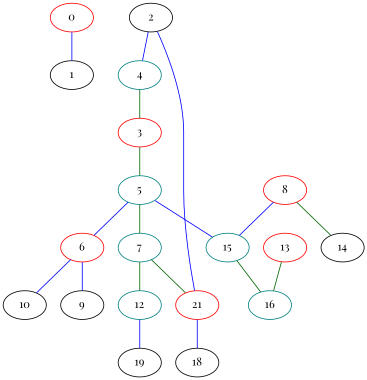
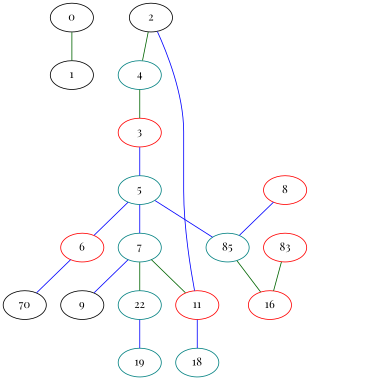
node "0": color red -> black
edge "0" -- "1": color blue -> darkgreen
edge "2" -- "4": color blue -> darkgreen
edge "3" -- "5": color darkgreen -> blue
edge "5" -- "7": color darkgreen -> blue
node "15": label "15" -> "85"
node "13": label "13" -> "83"
node "14": removed
edge "6" -- "9": now "7" -- "9"
node "10": label "10" -> "70"
node "12": label "12" -> "22"
node "21": label "21" -> "11"
node "16": color teal -> red
node "19": color black -> teal
node "18": color black -> teal
